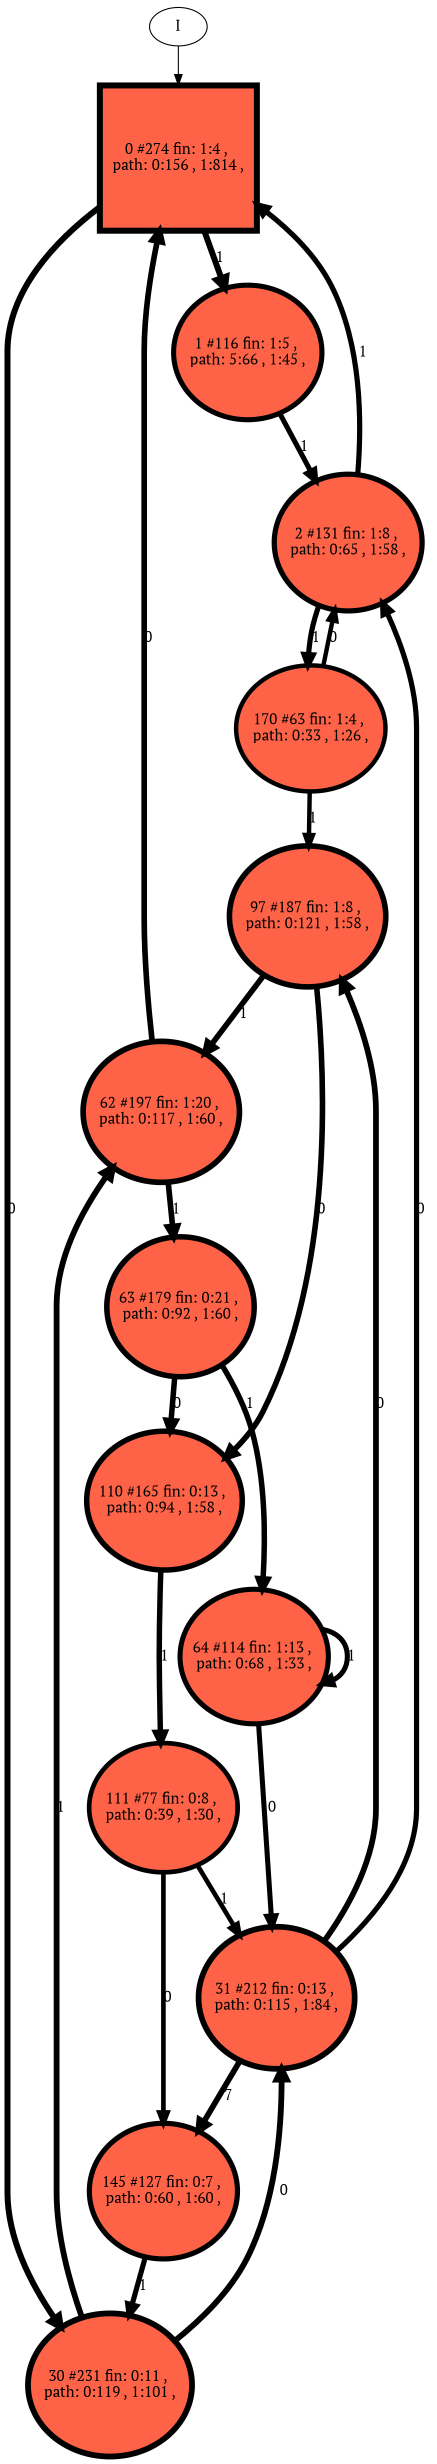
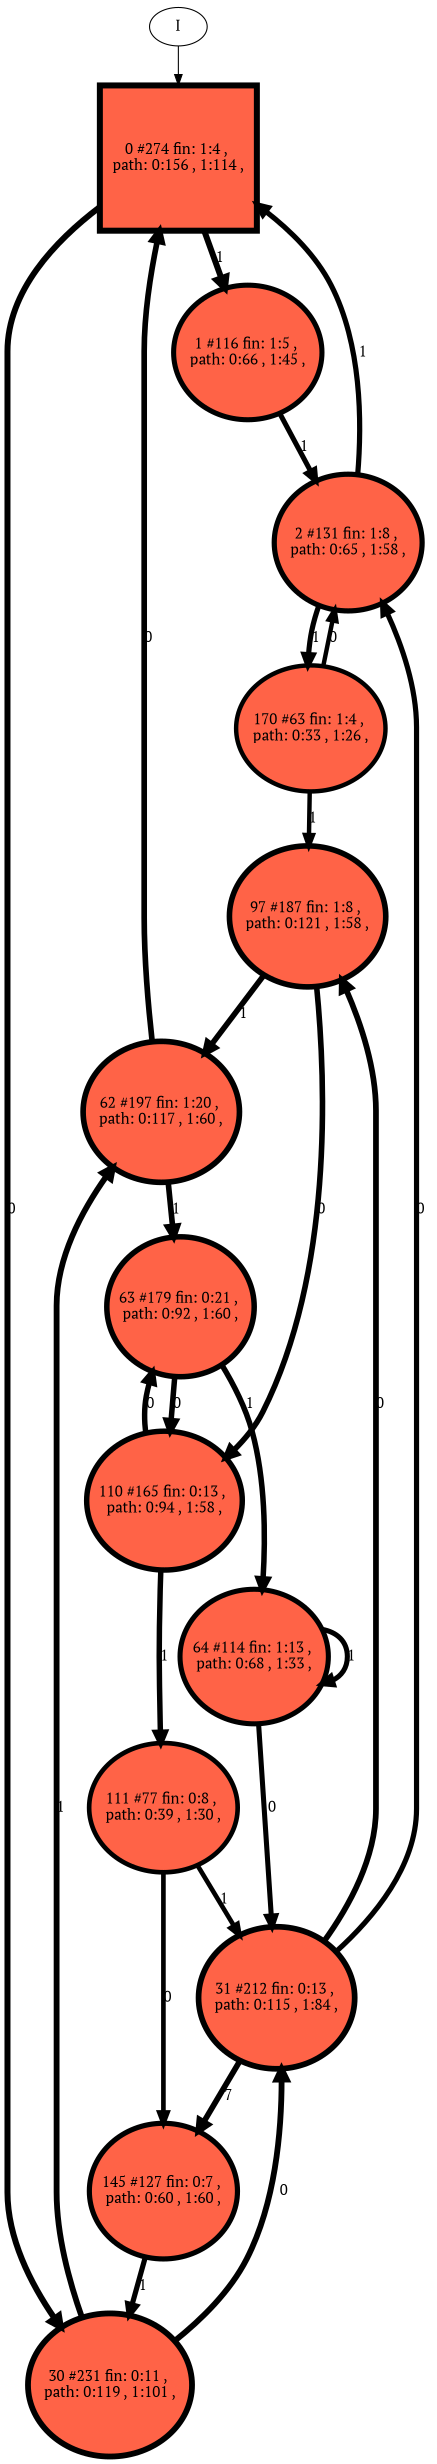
node "0 #274 fin: 1:4 , path: 0:156 , 1:814 ,": label "0 #274 fin: 1:4 , path: 0:156 , 1:814 ," -> "0 #274 fin: 1:4 , path: 0:156 , 1:114 ,"
node "1 #116 fin: 1:5 , path: 5:66 , 1:45 ,": label "1 #116 fin: 1:5 , path: 5:66 , 1:45 ," -> "1 #116 fin: 1:5 , path: 0:66 , 1:45 ,"
edge "110 #165 fin: 0:13 , path: 0:94 , 1:58 ," -> "63 #179 fin: 0:21 , path: 0:92 , 1:60 ,": added, label "0"
